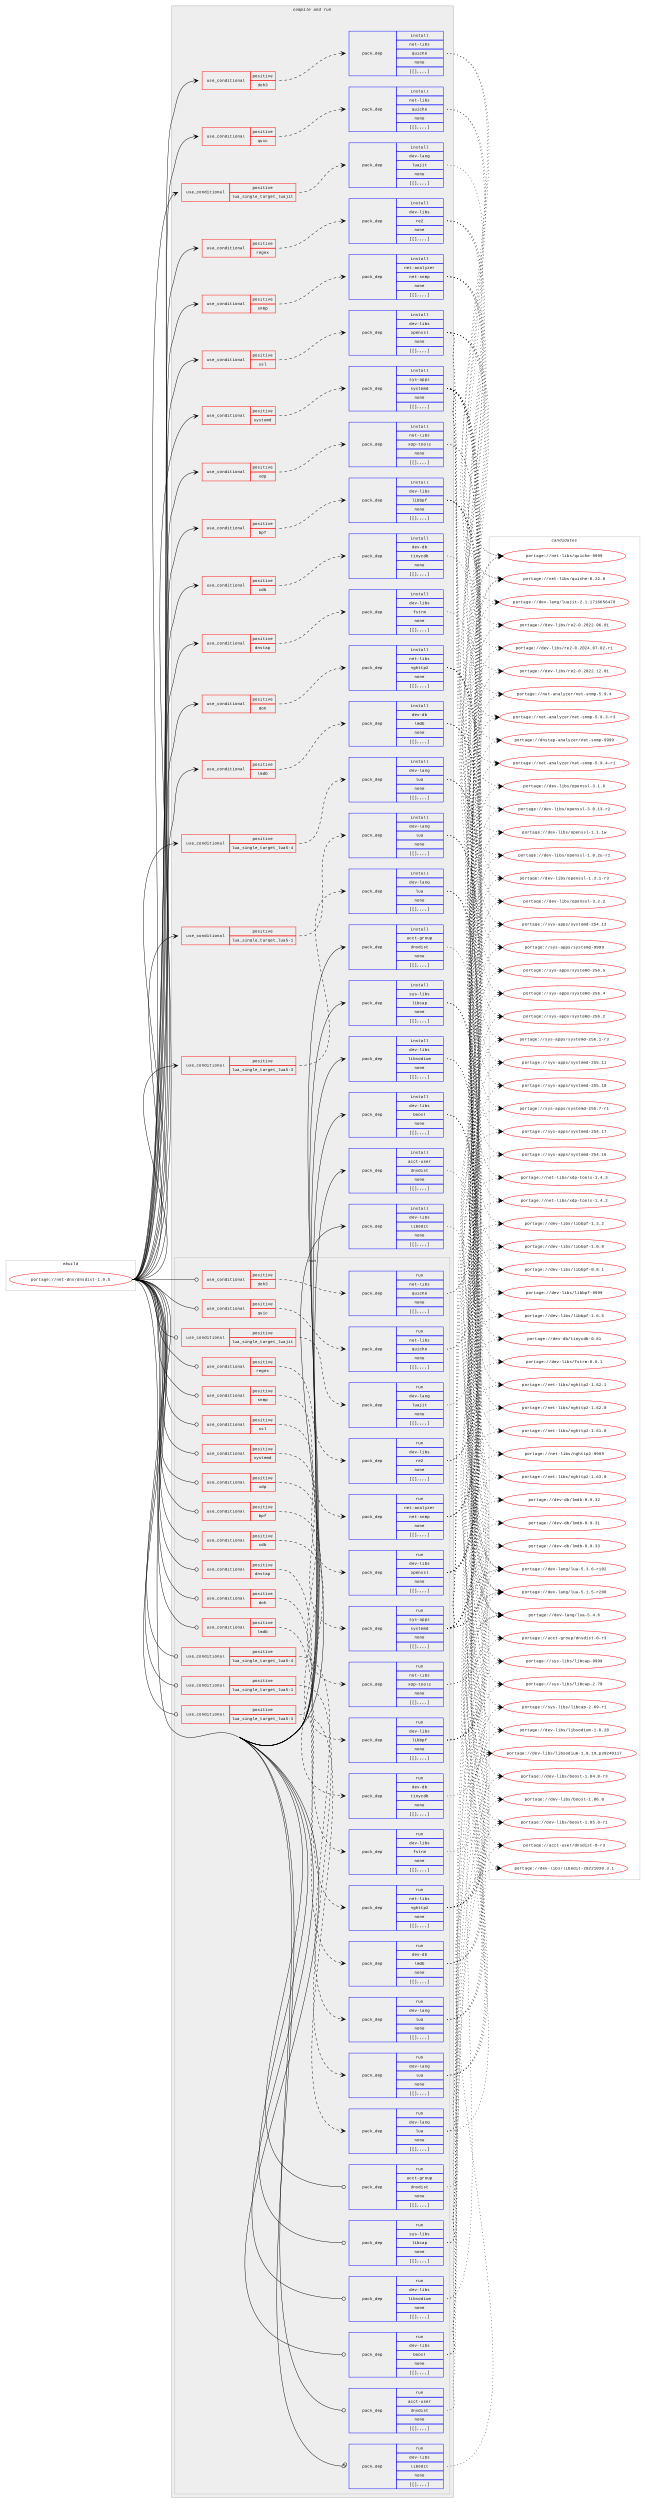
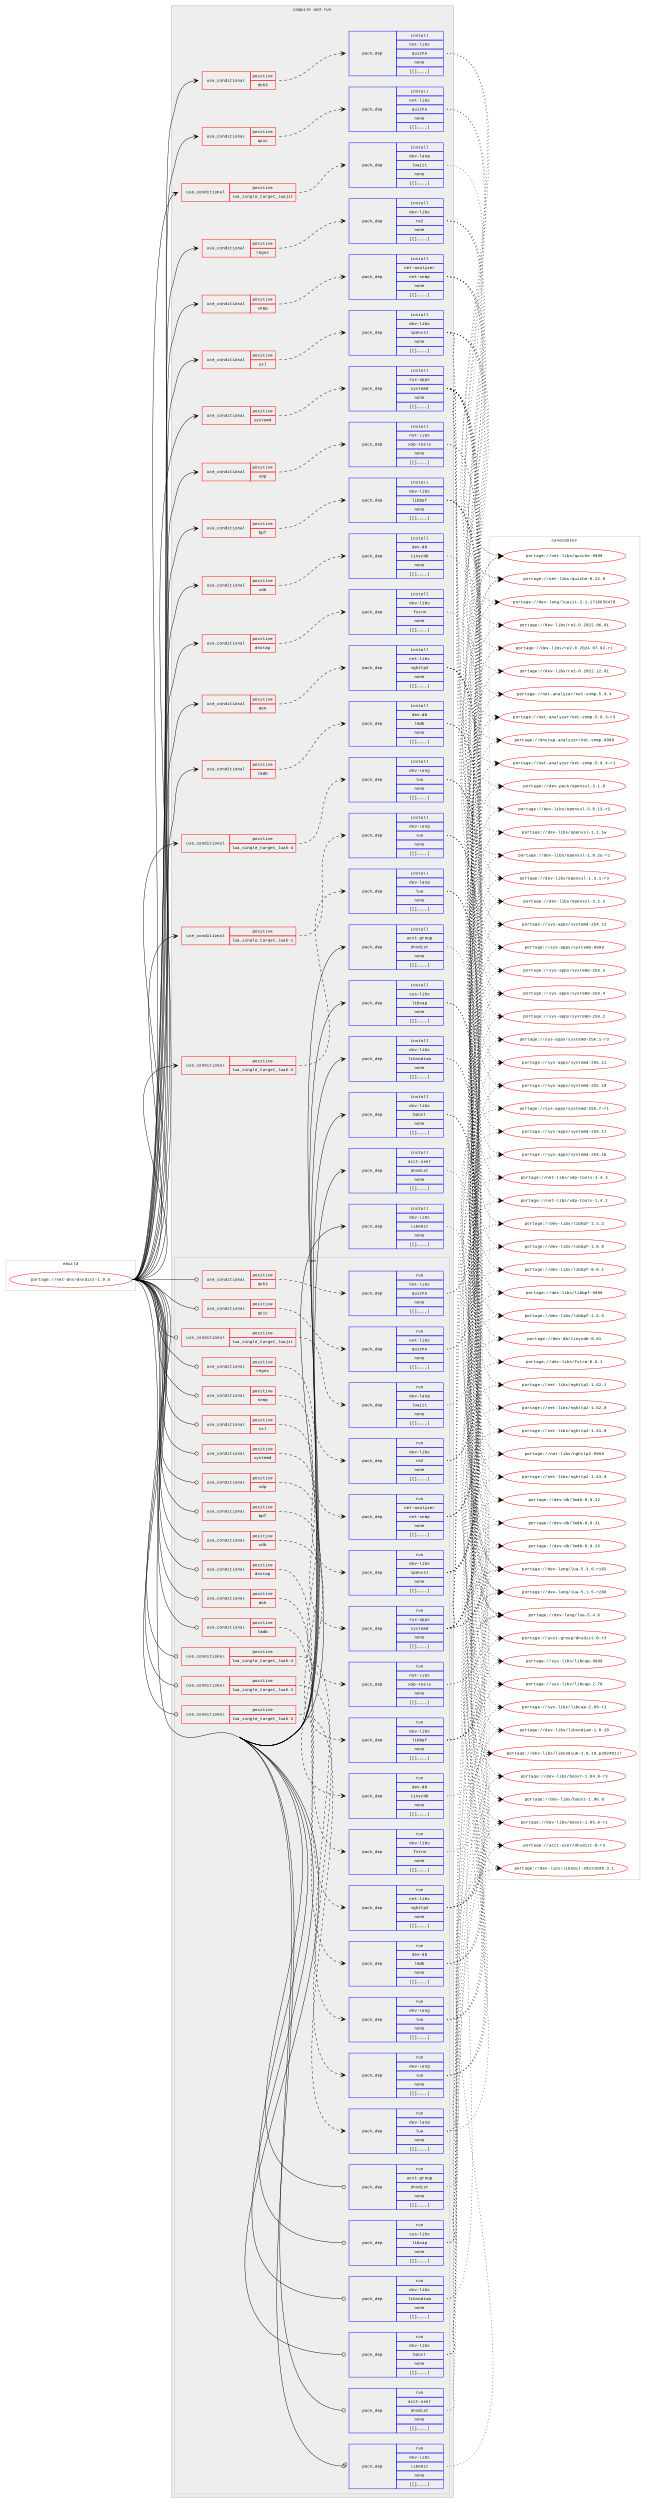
node "portage://dev-libs/openssl-3.1.6": label "portage://dev-libs/openssl-3.1.6" -> "portage://dev-pack/openssl-3.1.6"
